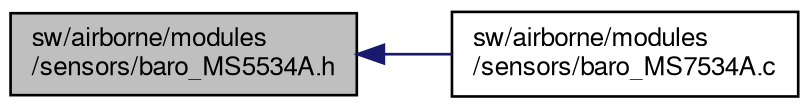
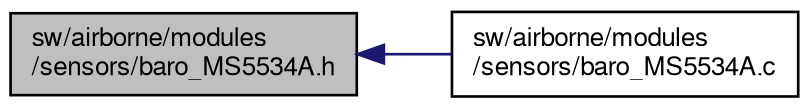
node "sw/airborne/modules /sensors/baro_MS7534A.c": label "sw/airborne/modules /sensors/baro_MS7534A.c" -> "sw/airborne/modules /sensors/baro_MS5534A.c"
